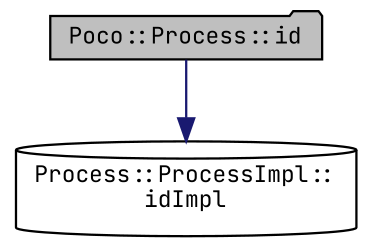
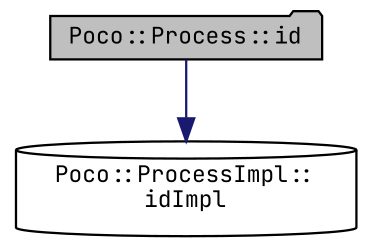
node "Process::ProcessImpl:: idImpl": label "Process::ProcessImpl:: idImpl" -> "Poco::ProcessImpl:: idImpl"
